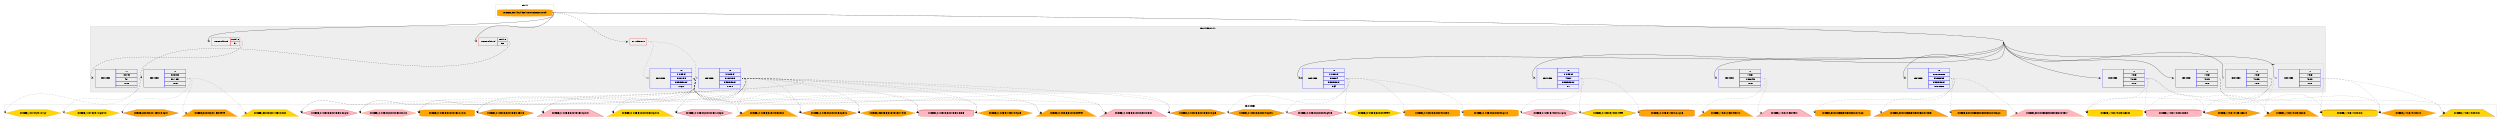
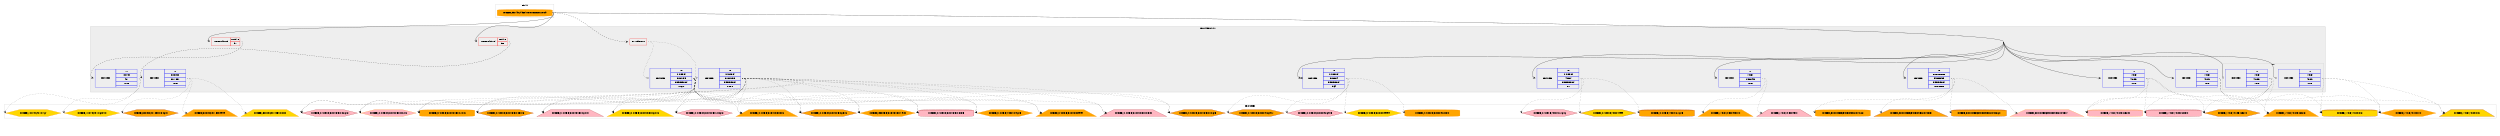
node "portage://sys-devel/autoconf-2.64-r1": removed
node "portage://virtual/libudev-232-r3": fillcolor gold -> lightpink
